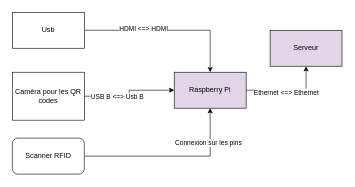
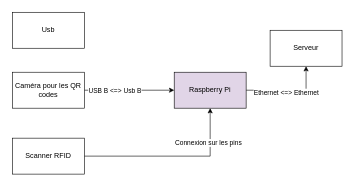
edge "Usb" -> "Raspberry Pi": removed, label "HDMI <=> HDMI"
node "Serveur": fillcolor #e1d5e7 -> #ffffff
node "Caméra pour les QR codes": size 72x48 -> 72x36
node "Scanner RFID": shape rounded rectangle -> rectangle
